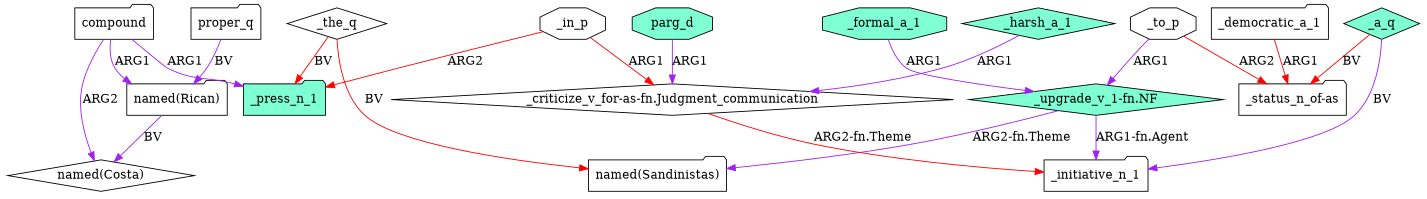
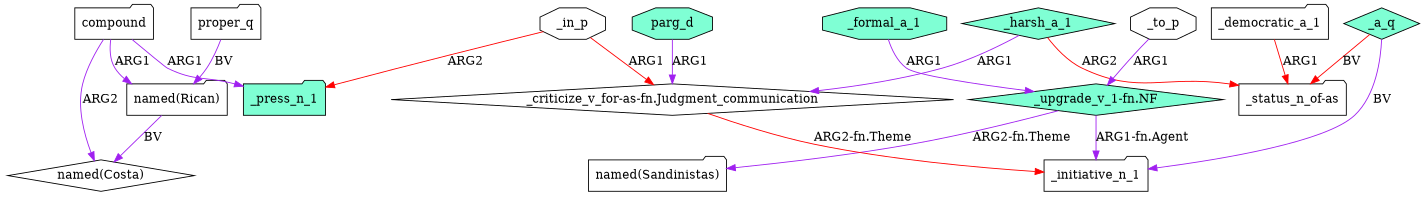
node "_the_q": removed
edge "_to_p" -> "_status_n_of-as": now "_harsh_a_1" -> "_status_n_of-as"
